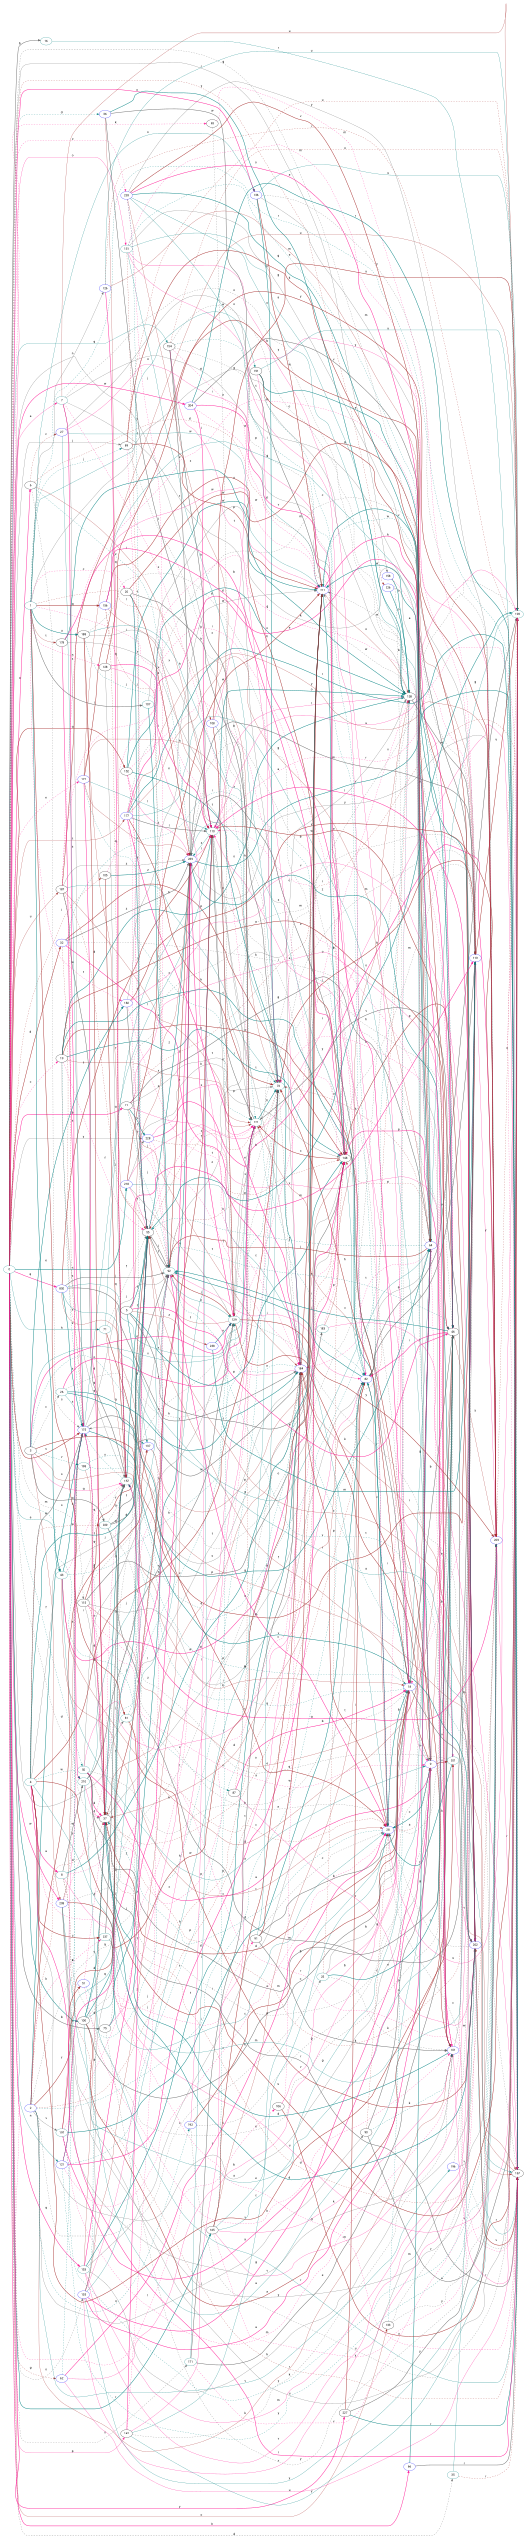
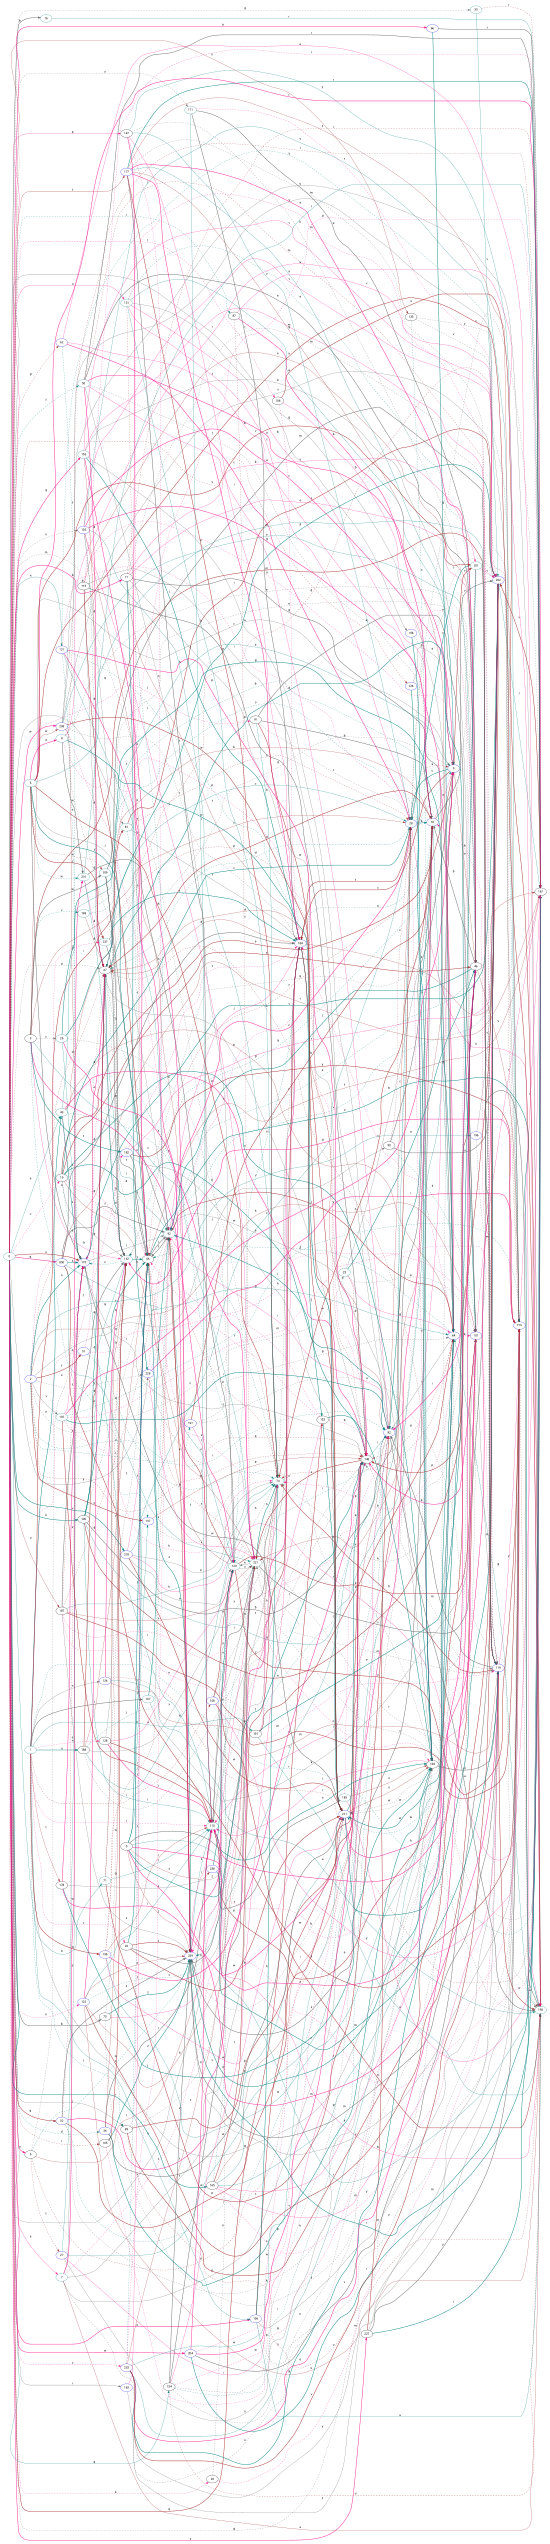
edge "152" -> "184": reversed
edge "18" -> "55": style solid -> dashed
node "163": added
